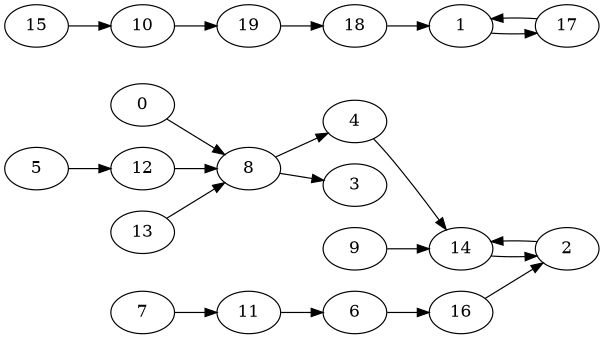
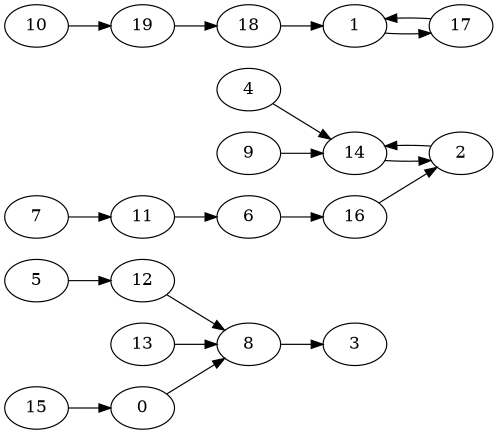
edge "15" -> "10": now "15" -> "0"
edge "8" -> "4": removed
